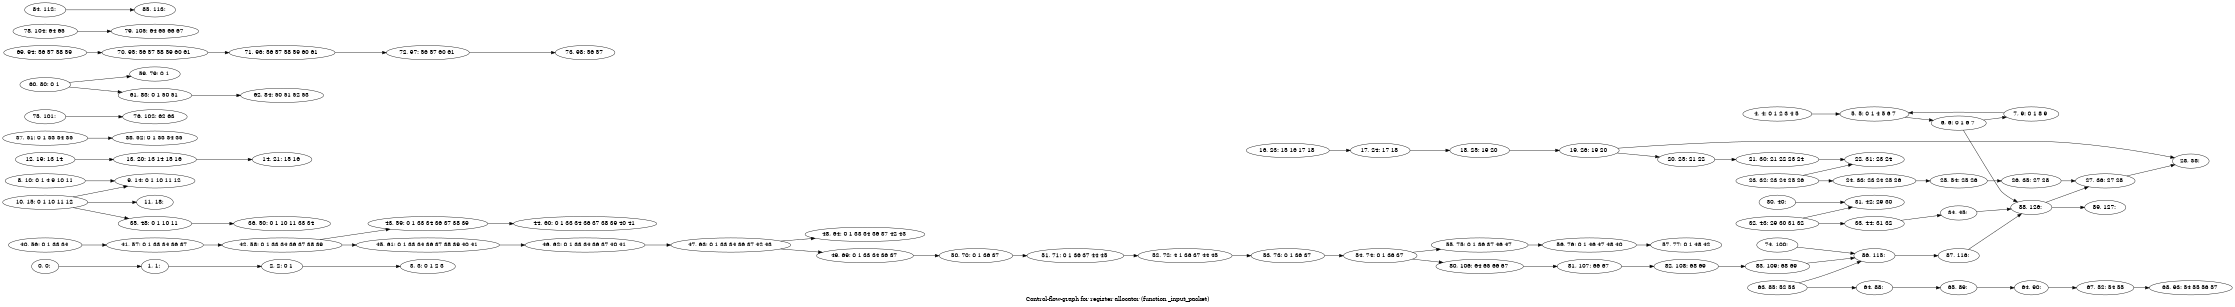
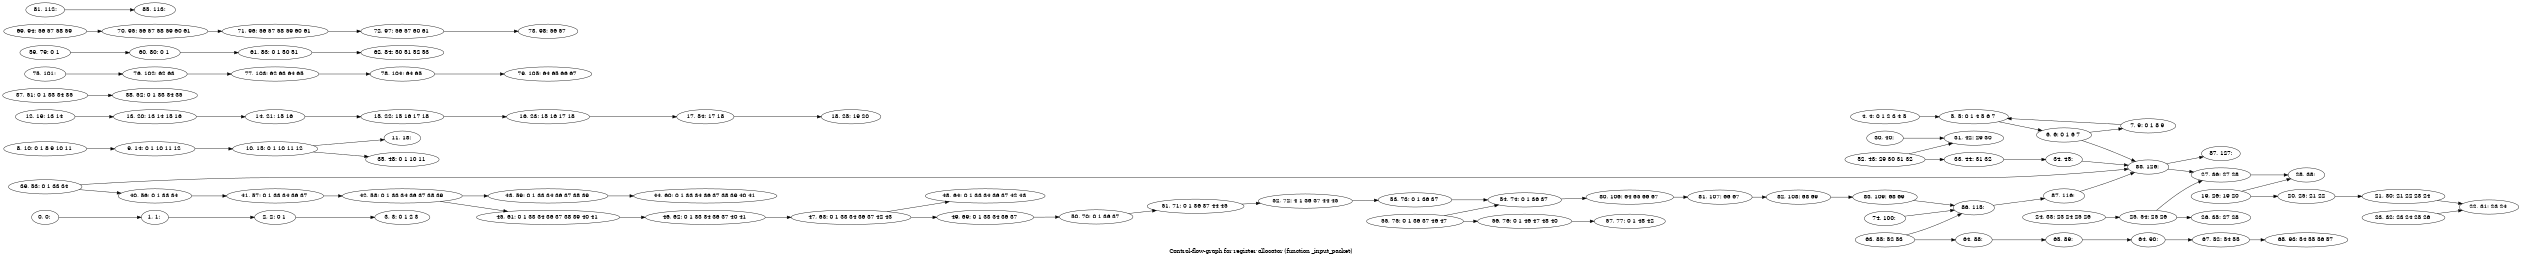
node "84, 112:": label "84, 112:" -> "81, 112:"
node "77, 103: 62 63 64 65": added
edge "60, 80: 0 1" -> "59, 79: 0 1": reversed
node "15, 22: 15 16 17 18": added
node "17, 24: 17 18": label "17, 24: 17 18" -> "17, 54: 17 18"
edge "18, 25: 19 20" -> "19, 26: 19 20": removed
node "8, 10: 0 1 4 9 10 11": label "8, 10: 0 1 4 9 10 11" -> "8, 10: 0 1 8 9 10 11"
edge "23, 32: 23 24 25 26" -> "24, 33: 23 24 25 26": removed
edge "26, 35: 27 28" -> "27, 36: 27 28": now "25, 54: 25 26" -> "27, 36: 27 28"
node "39, 53: 0 1 33 34": added
edge "10, 15: 0 1 10 11 12" -> "9, 14: 0 1 10 11 12": reversed
node "89, 127:": label "89, 127:" -> "87, 127:"
node "36, 50: 0 1 10 11 33 34": removed
node "32, 43: 29 30 31 32": label "32, 43: 29 30 31 32" -> "52, 43: 29 30 31 32"
edge "54, 74: 0 1 36 37" -> "55, 75: 0 1 36 37 46 47": reversed
